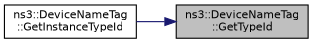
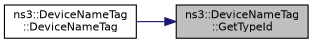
node "ns3::DeviceNameTag ::GetInstanceTypeId": label "ns3::DeviceNameTag ::GetInstanceTypeId" -> "ns3::DeviceNameTag ::DeviceNameTag"
